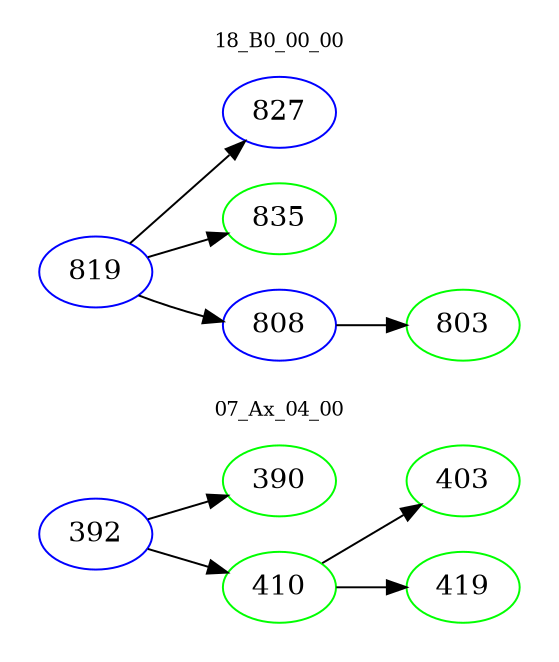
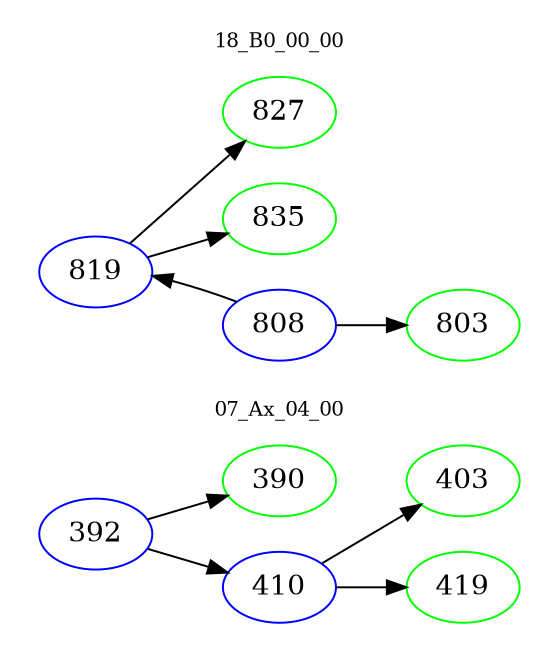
node "827": color blue -> green
edge "819" -> "808": reversed
node "410": color green -> blue
